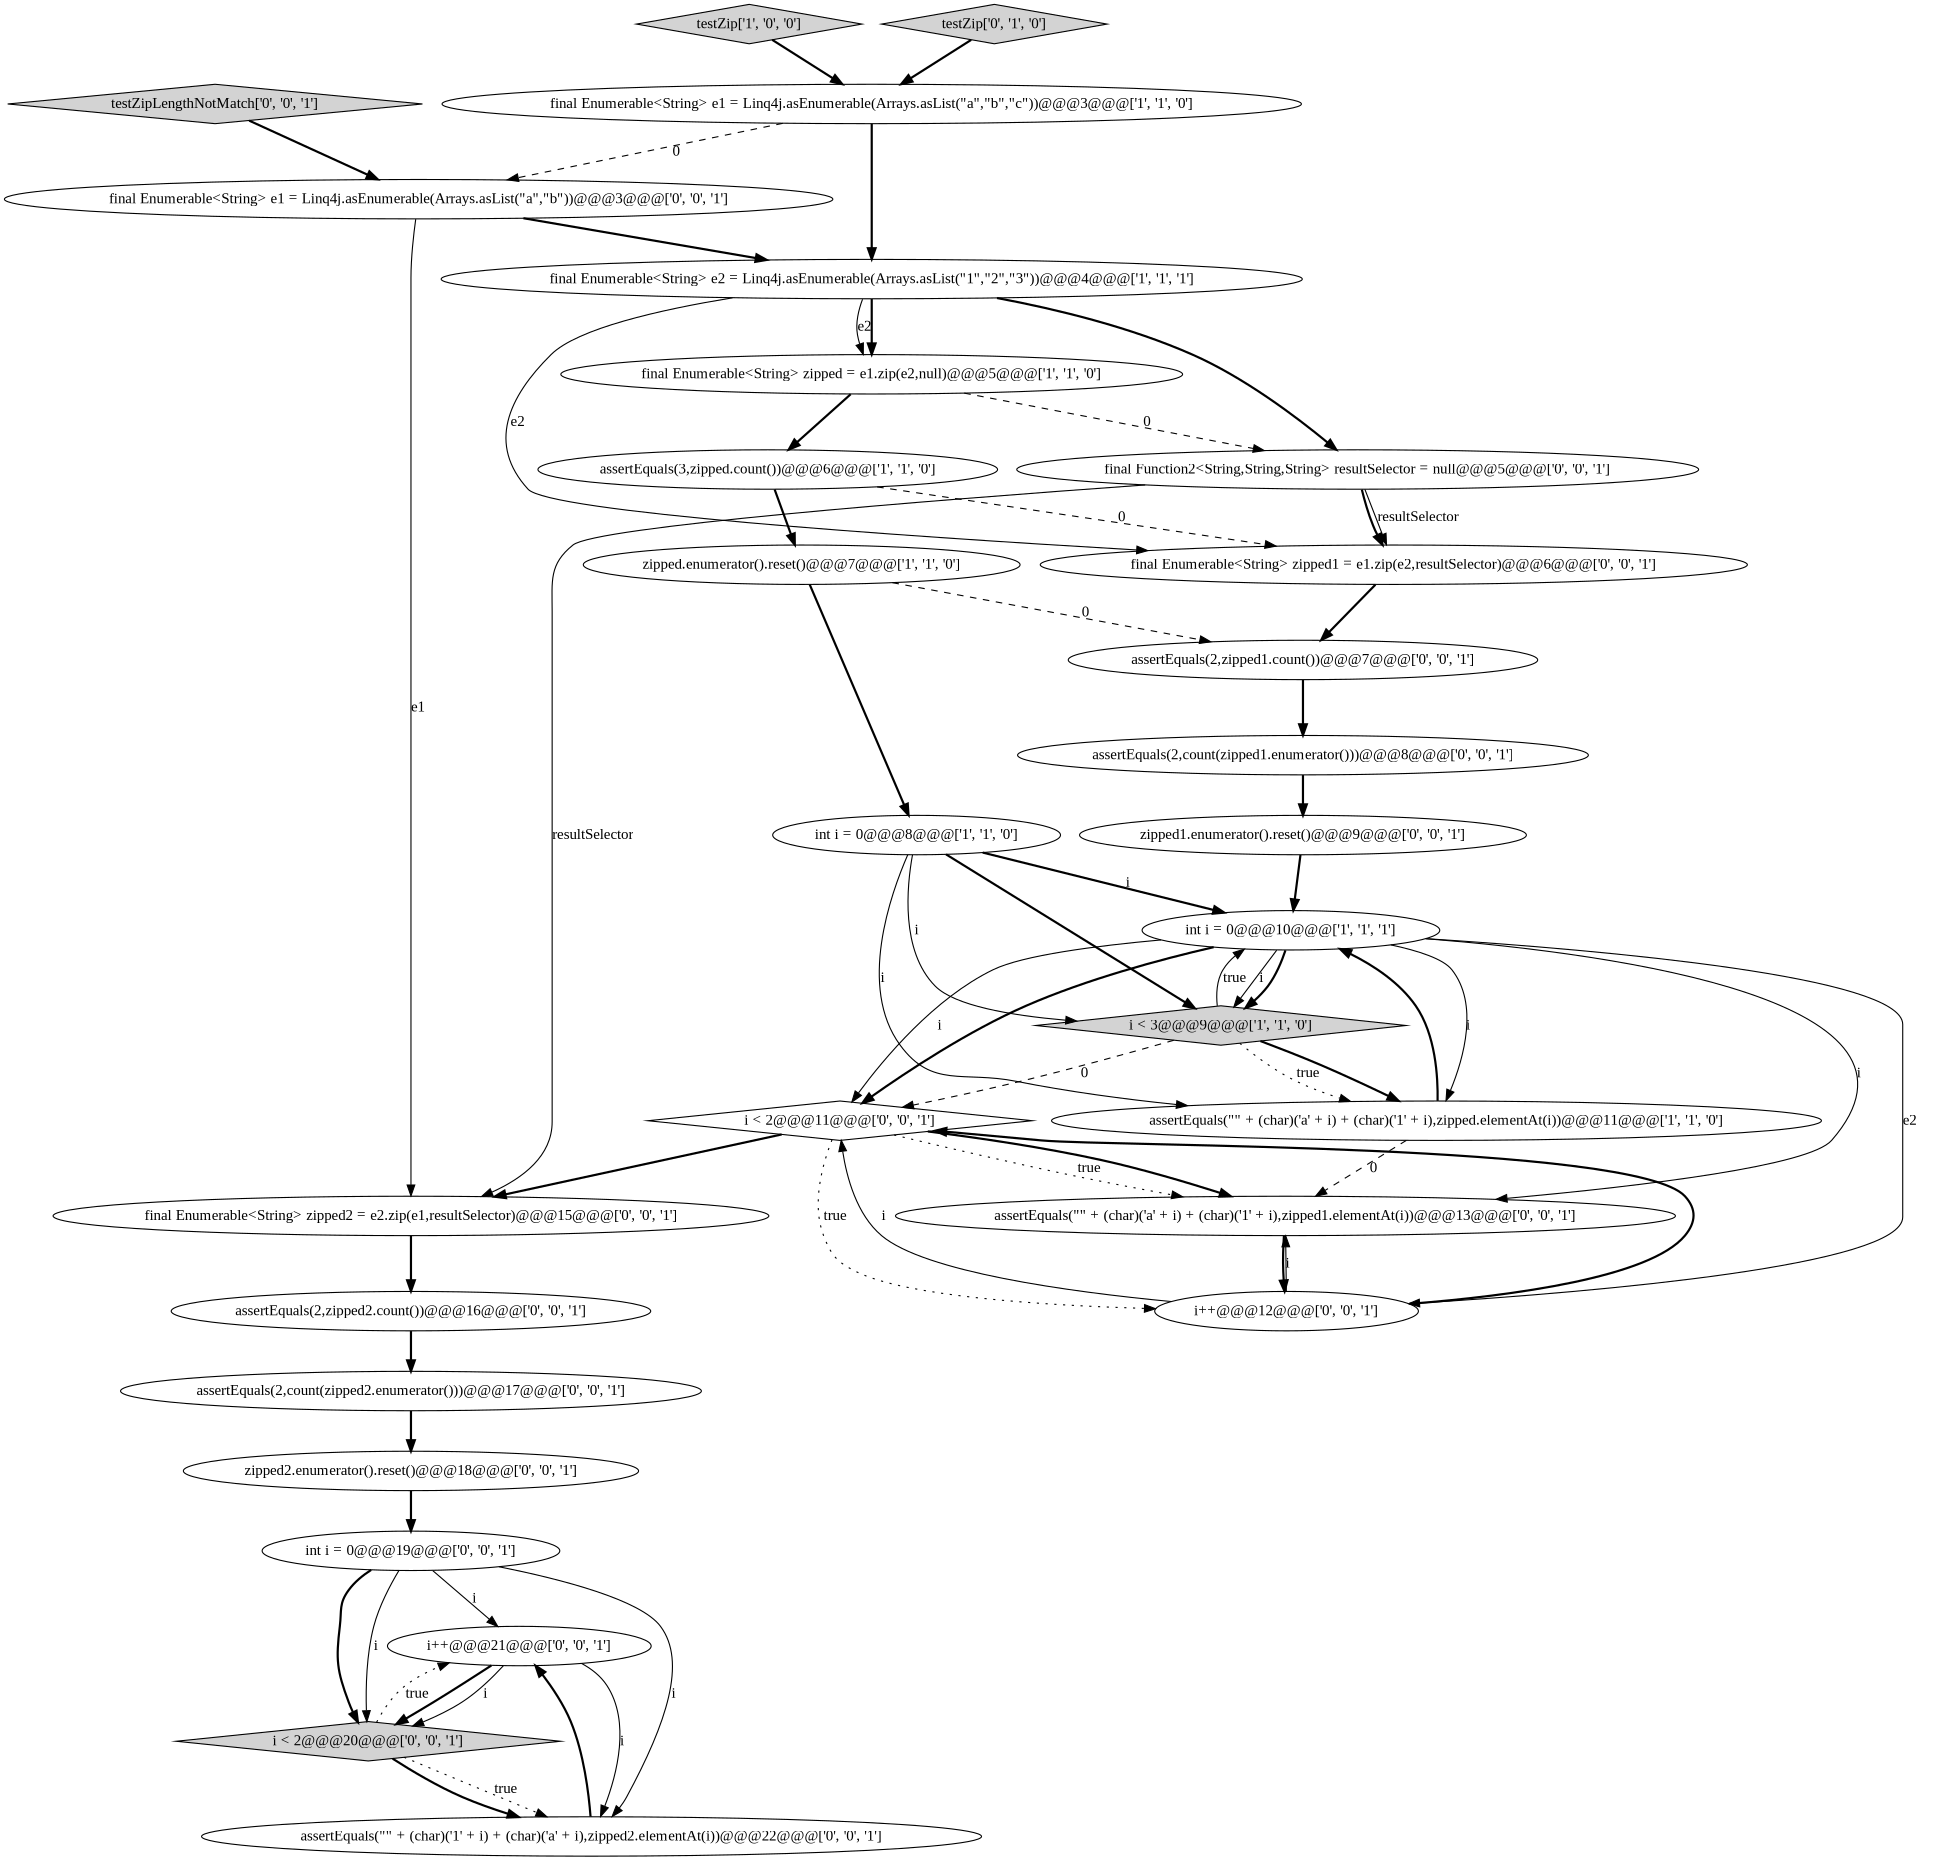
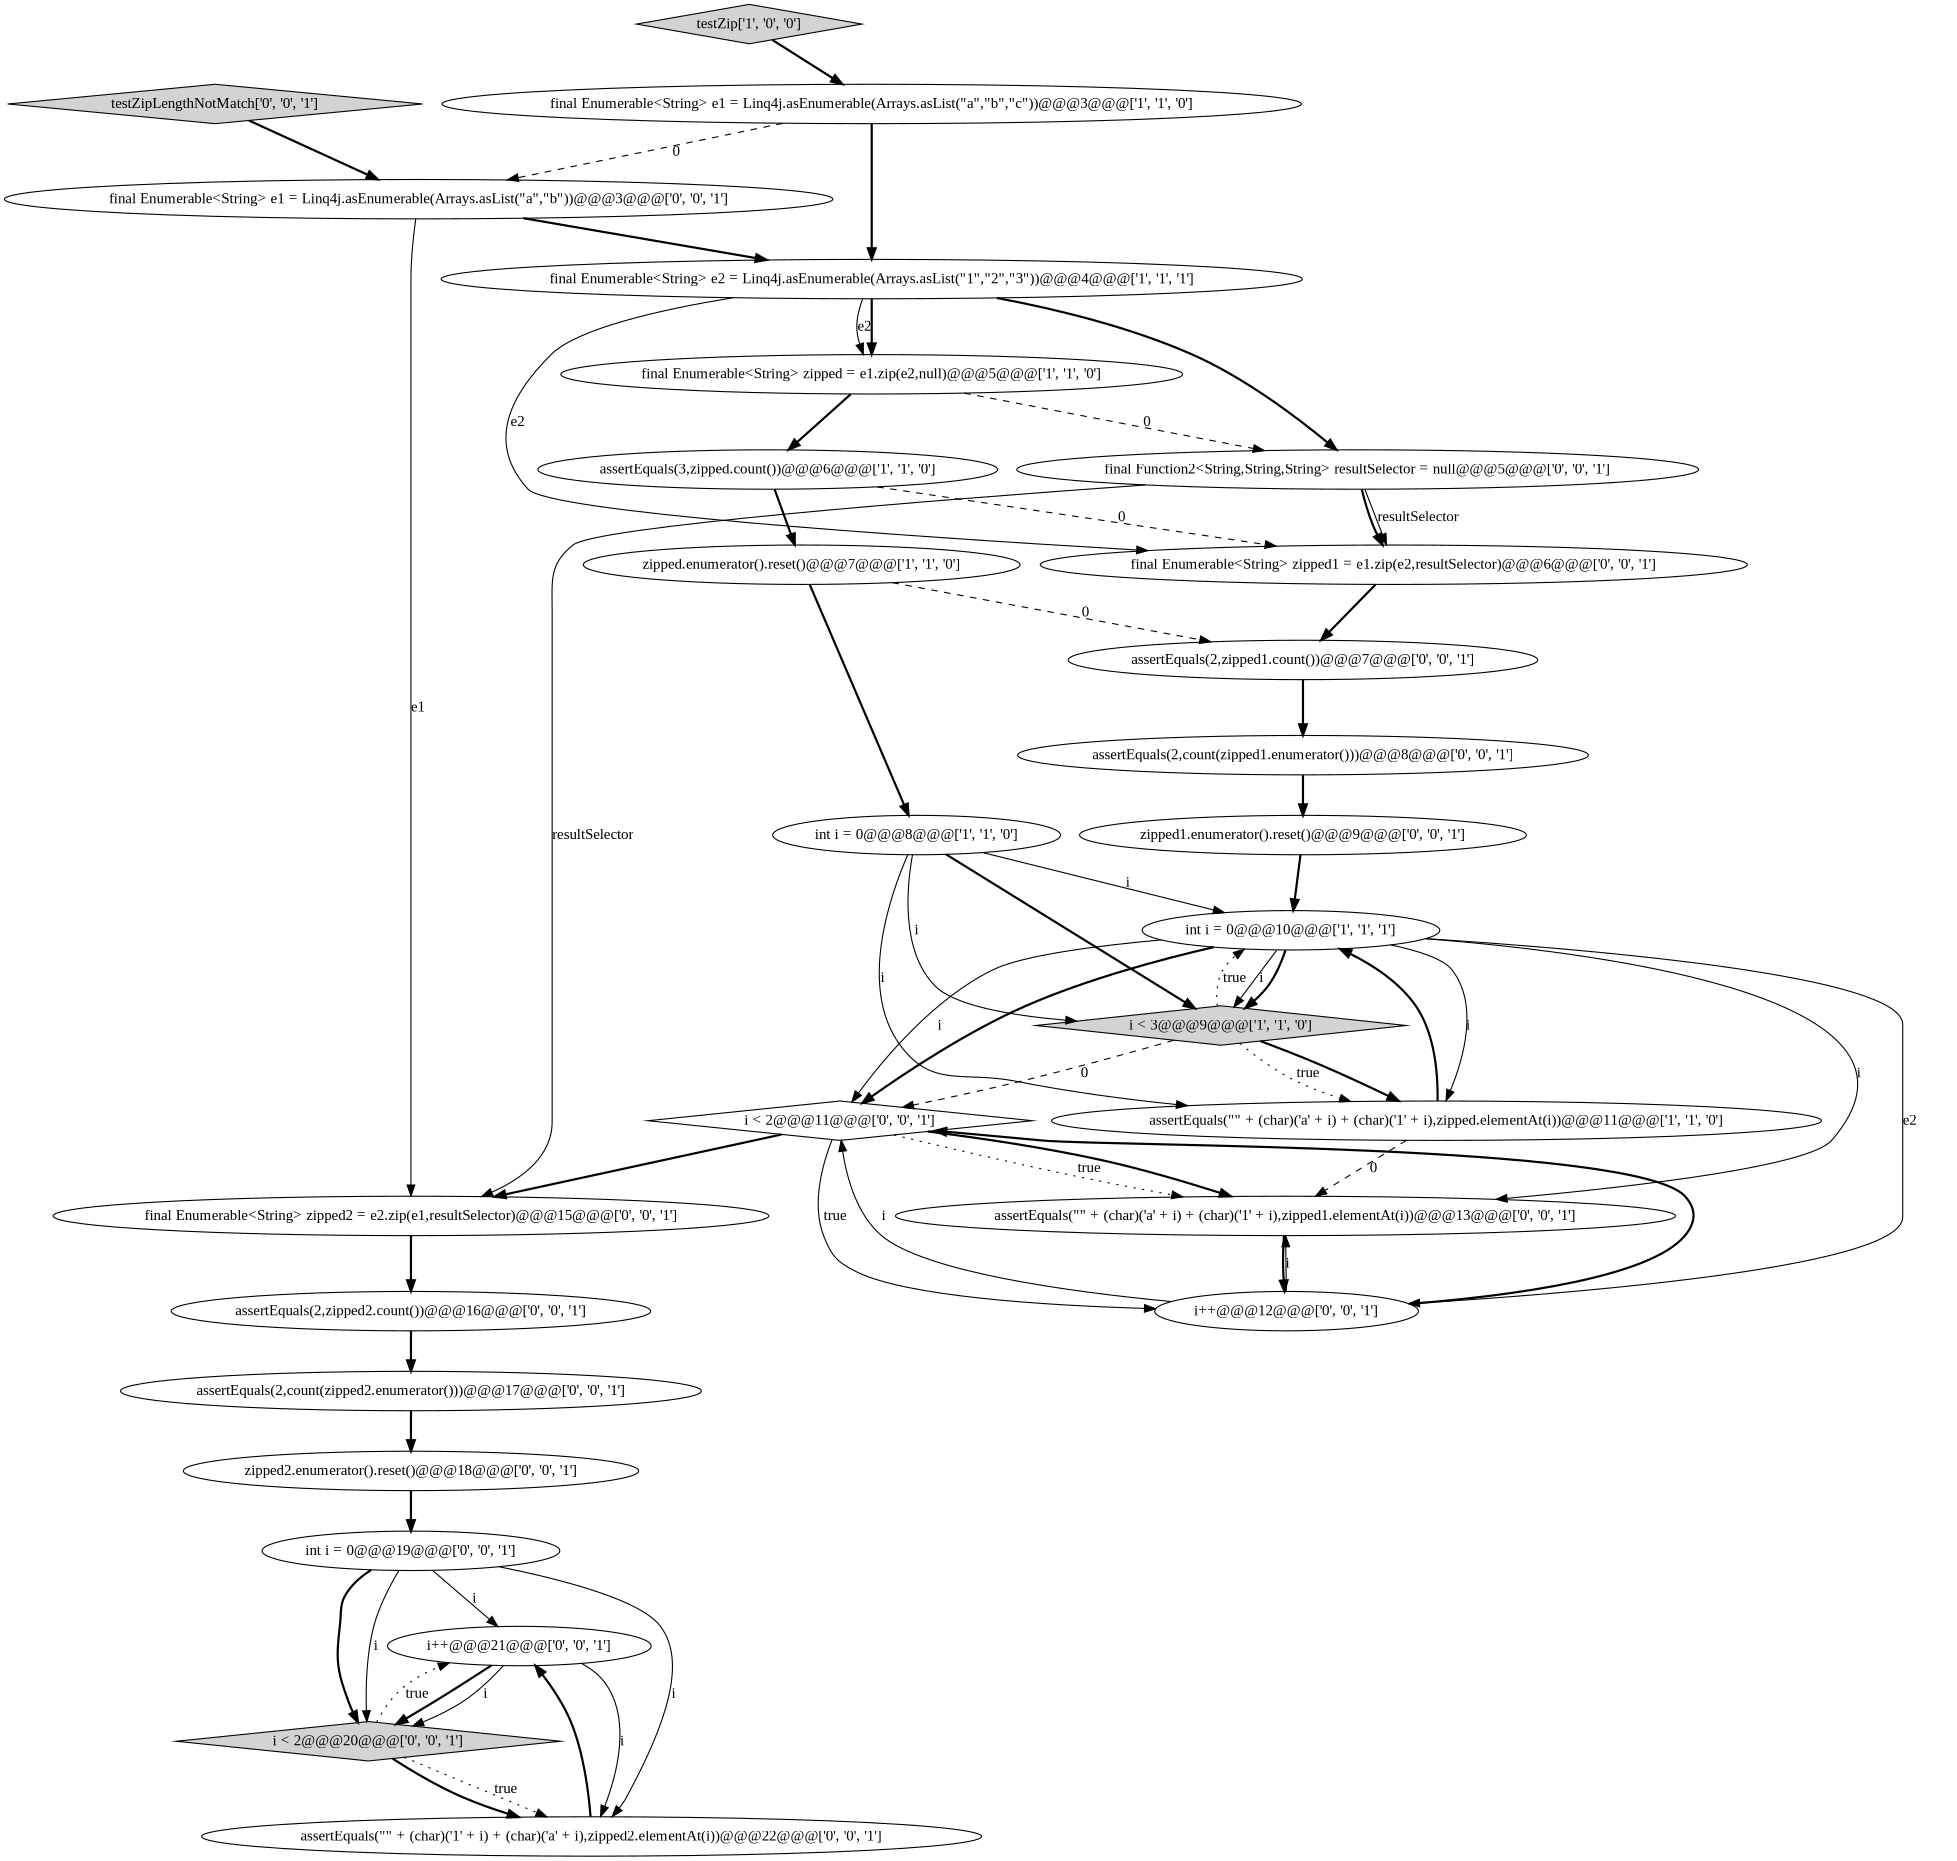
node "testZip['0', '1', '0']": removed
edge "int i = 0@@@8@@@['1', '1', '0']" -> "int i = 0@@@10@@@['1', '1', '1']": style bold -> solid
edge "i < 3@@@9@@@['1', '1', '0']" -> "int i = 0@@@10@@@['1', '1', '1']": style solid -> dotted
edge "i < 2@@@11@@@['0', '0', '1']" -> "i++@@@12@@@['0', '0', '1']": style dotted -> solid
